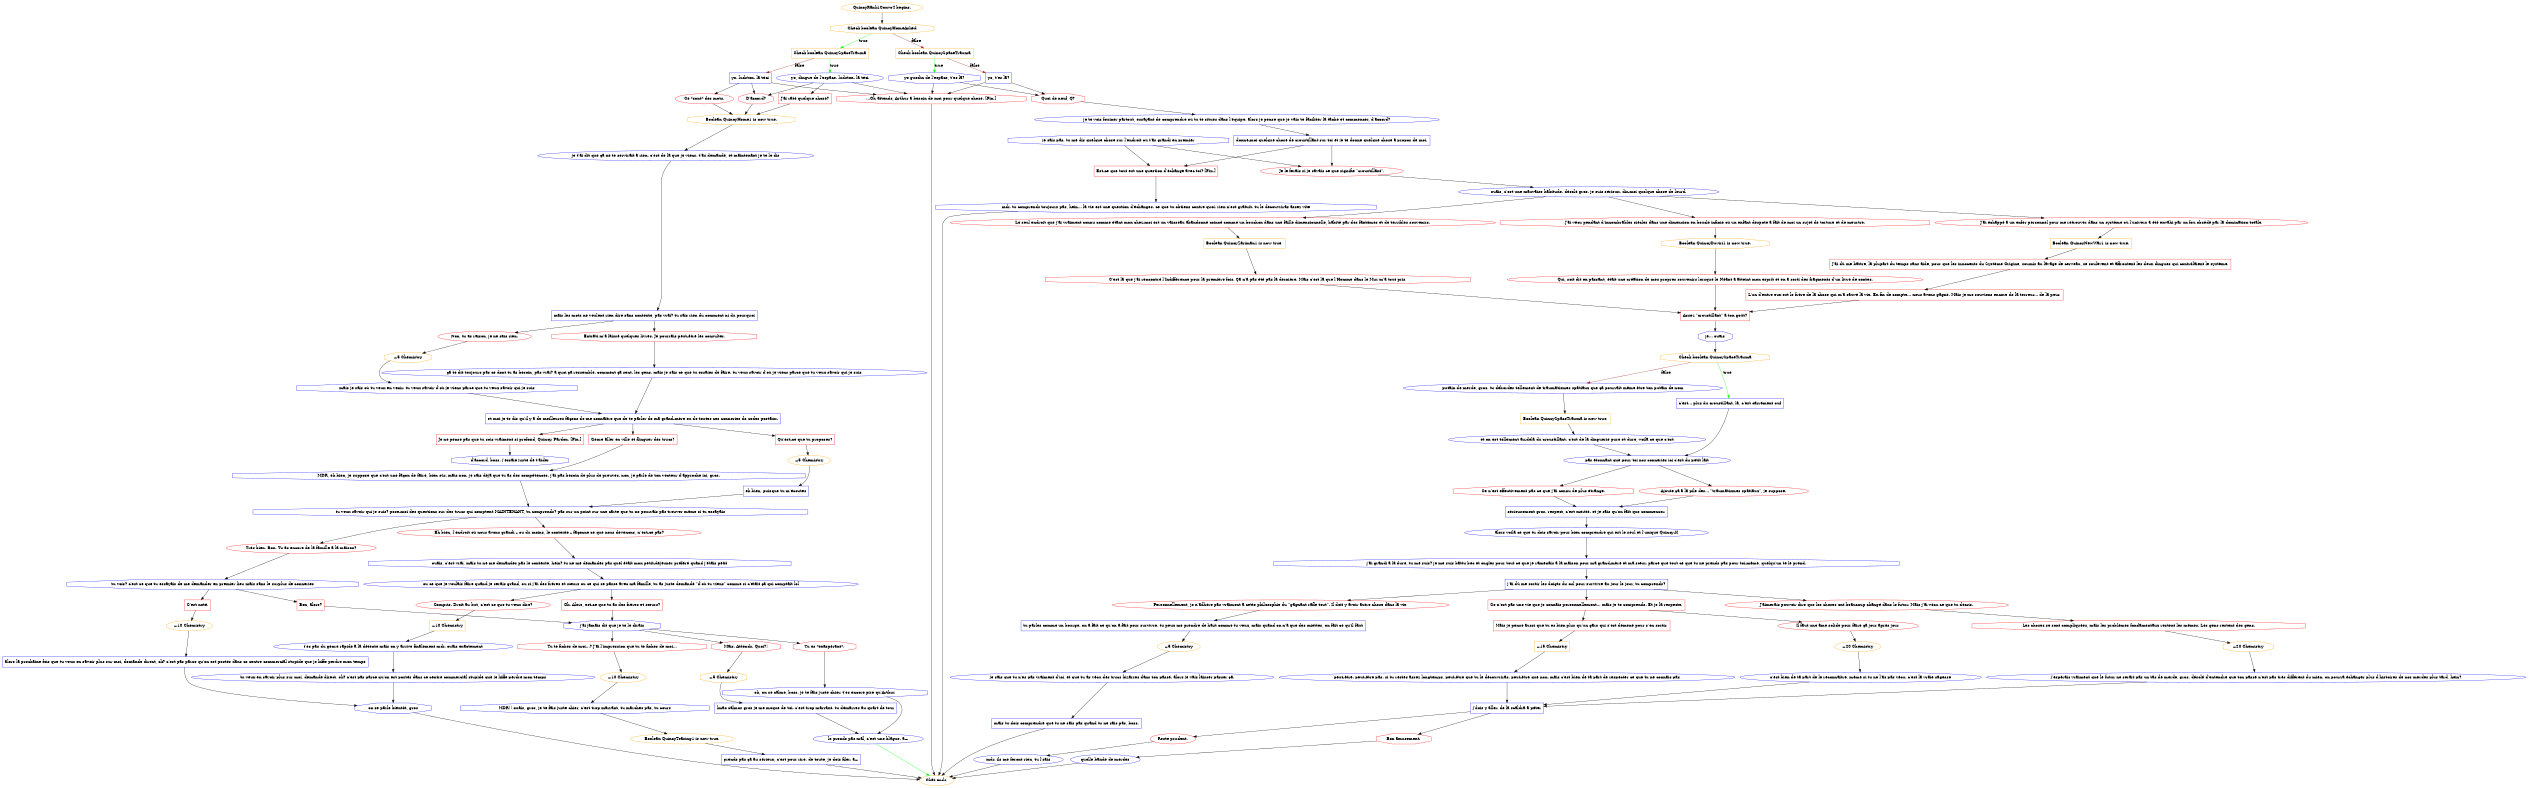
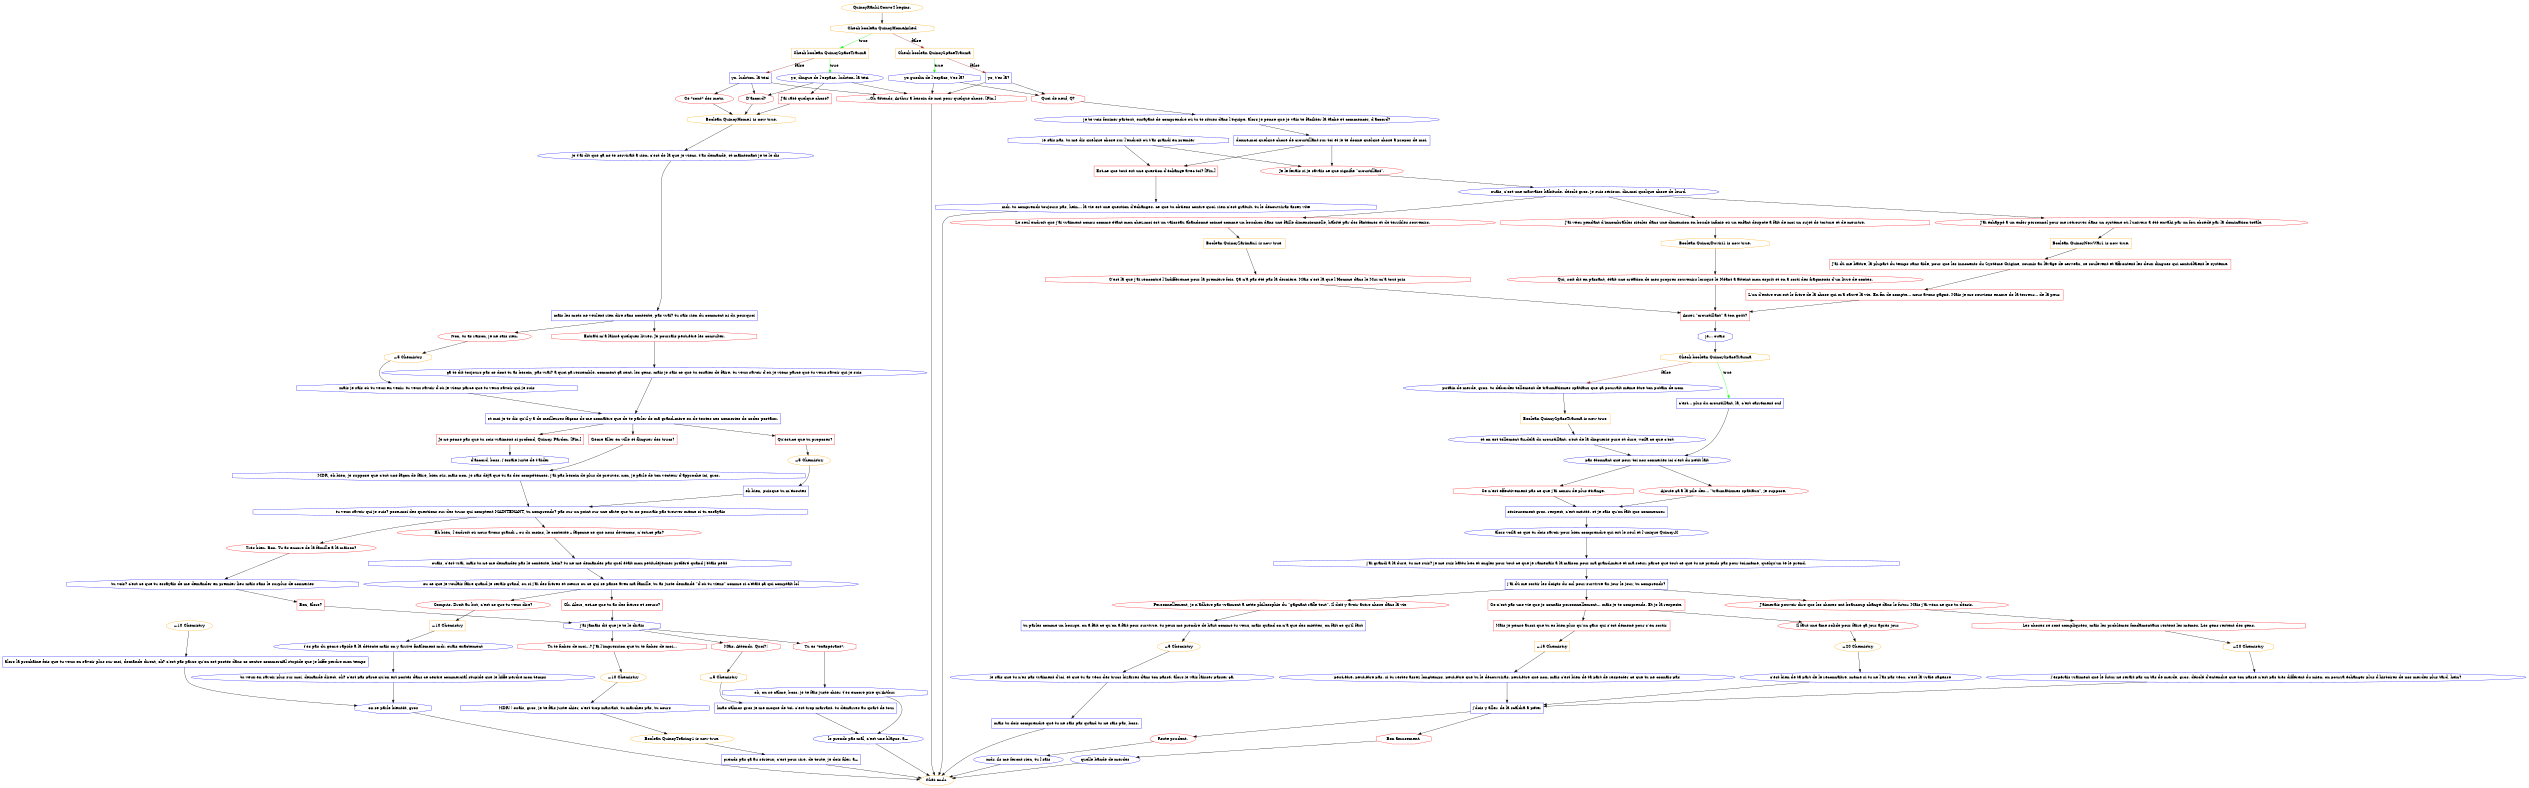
node "C'est noté.": removed
edge "le prends pas mal, c'est une blague. a+" -> "Chat ends.": color green -> black
